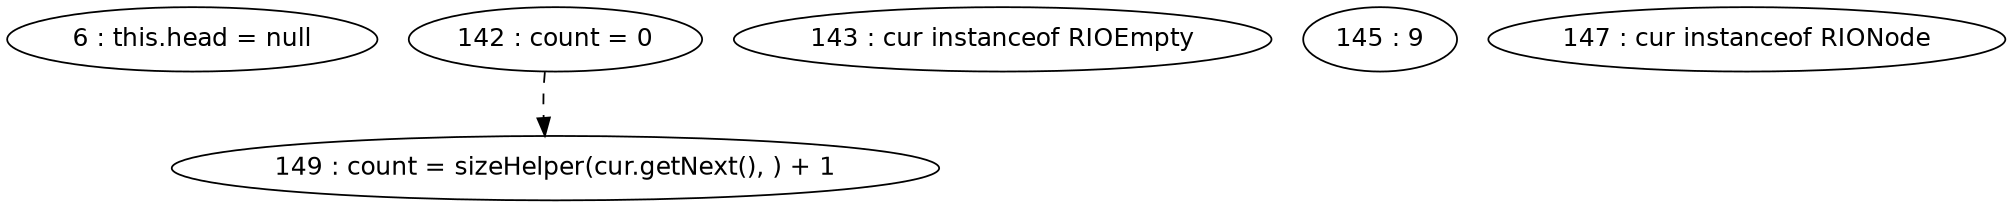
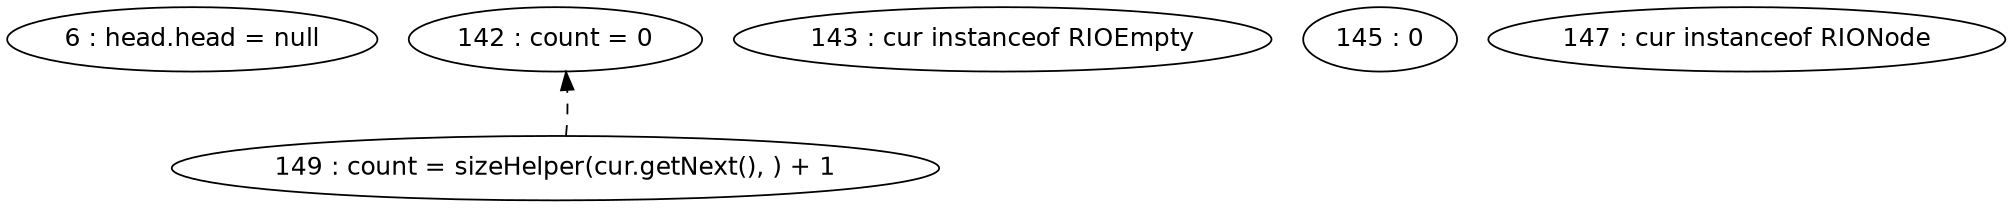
node "6 : this.head = null": label "6 : this.head = null" -> "6 : head.head = null"
node "145 : 9": label "145 : 9" -> "145 : 0"
edge "142 : count = 0" -> "149 : count = sizeHelper(cur.getNext(), ) + 1": reversed
